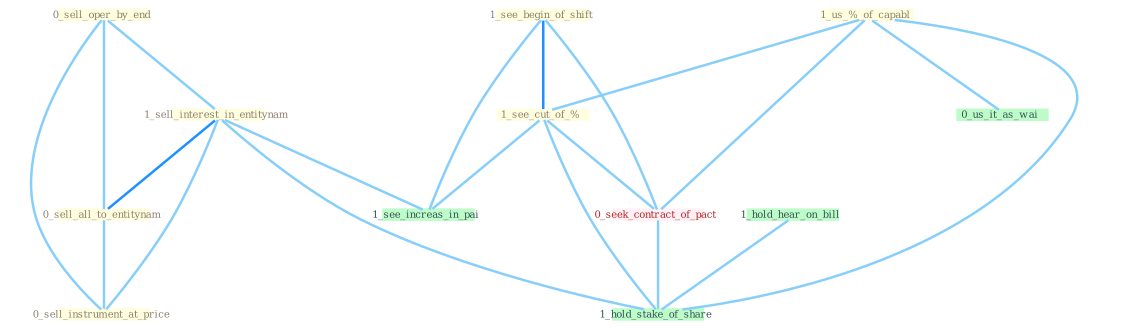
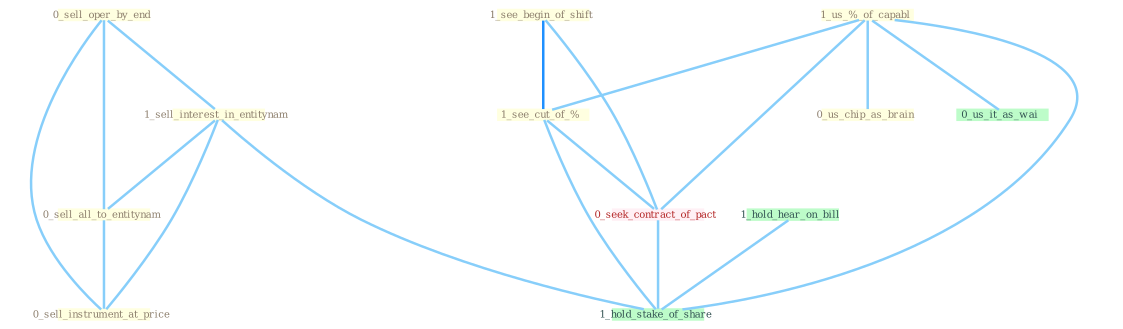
node "0_us_chip_as_brain": added
edge "1_sell_interest_in_entitynam" -- "0_sell_all_to_entitynam": color #1e90ff -> #87cefa
node "1_see_increas_in_pai": removed
